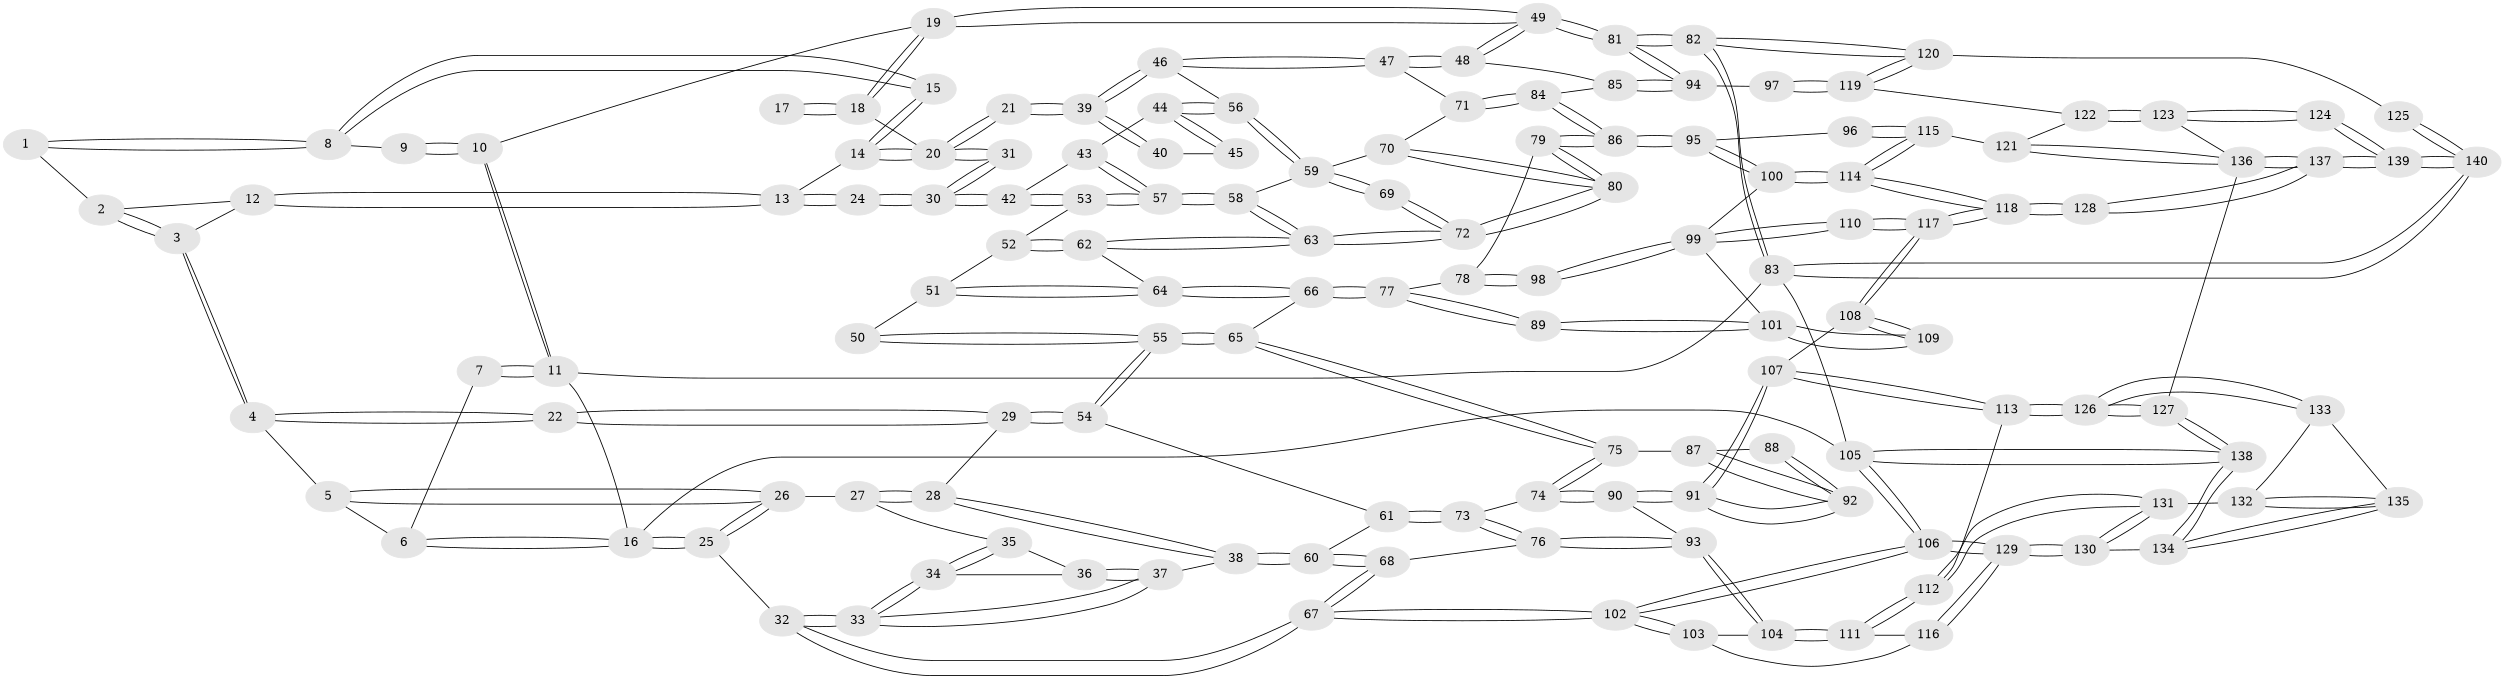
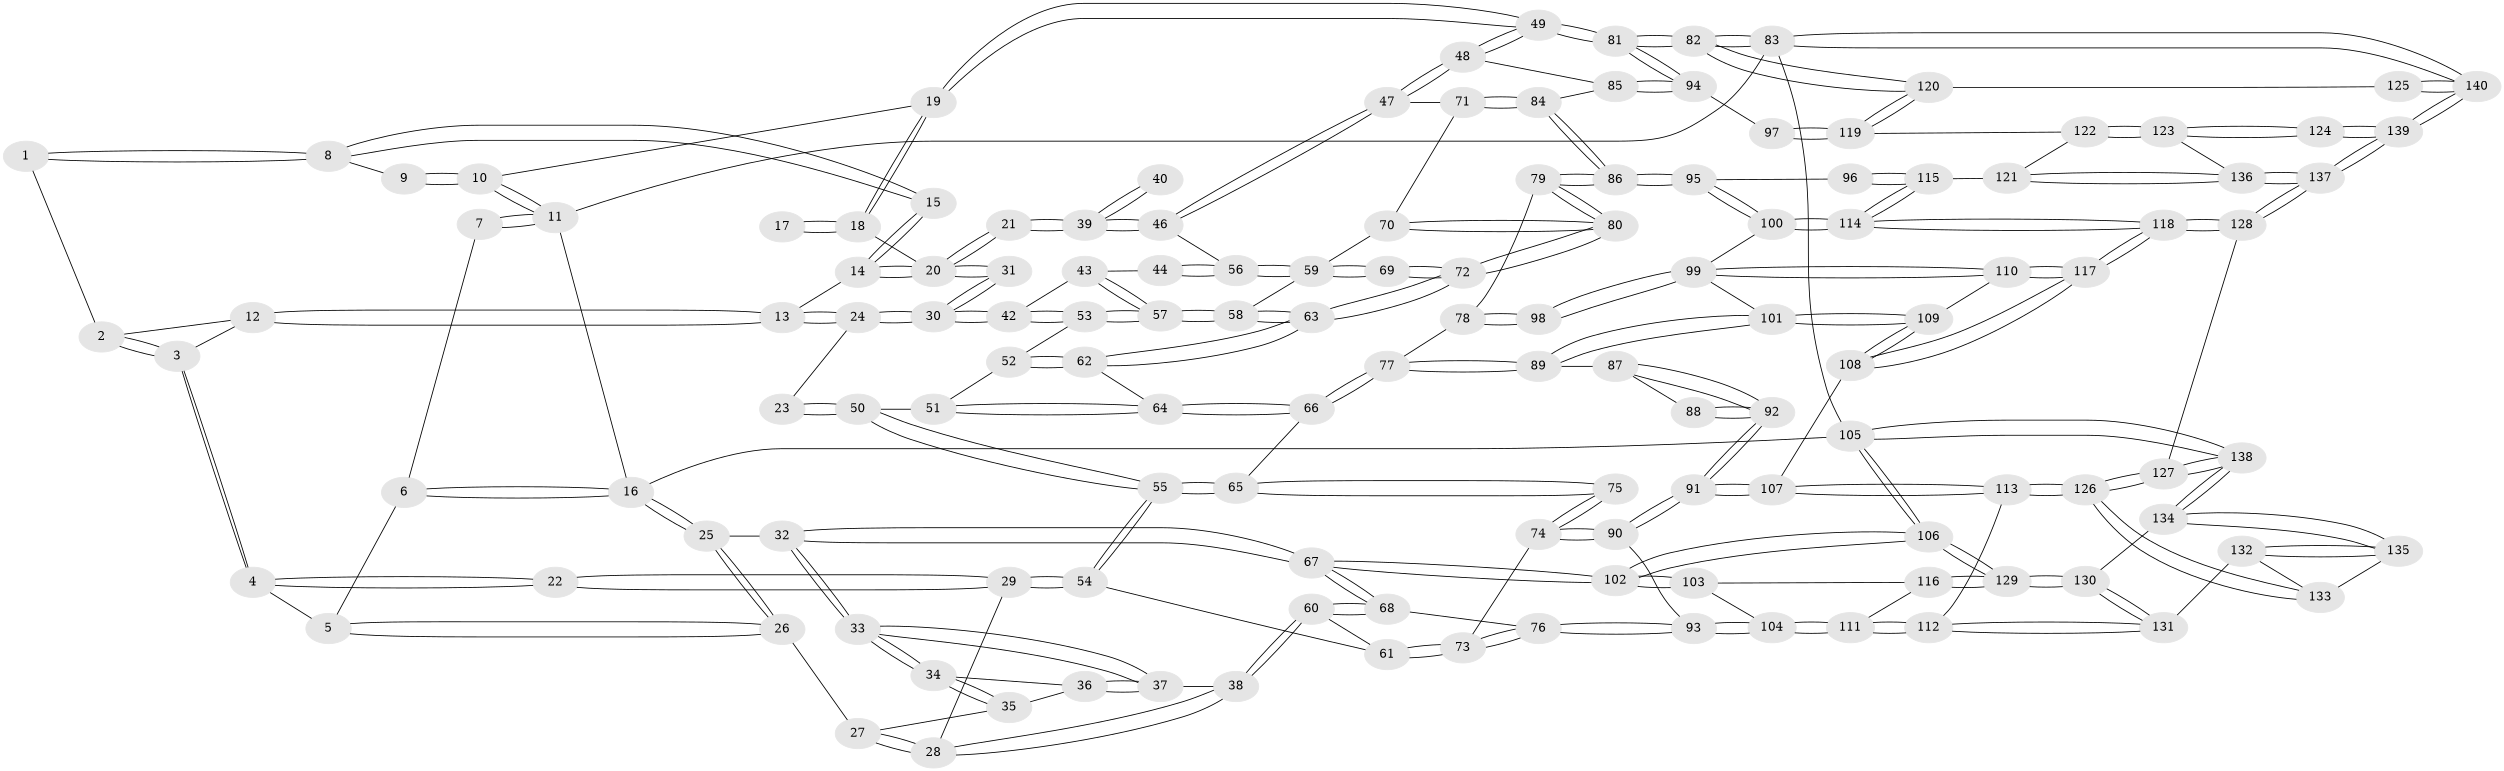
node "45": removed
edge "136" -- "127": now "128" -- "127"
edge "110" -- "109": added
node "23": added
edge "75" -- "87": now "89" -- "87"
